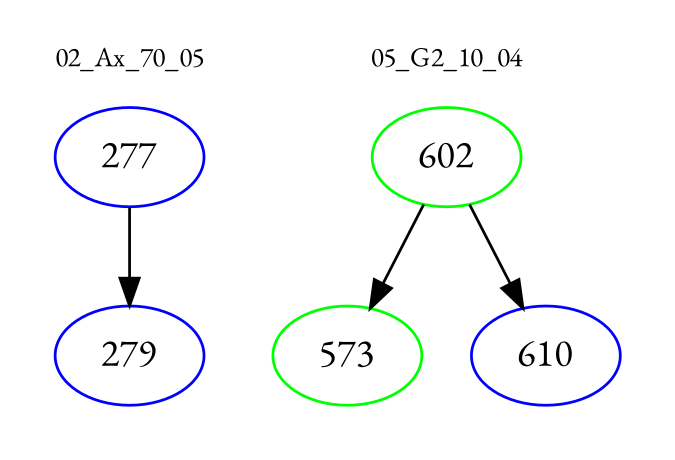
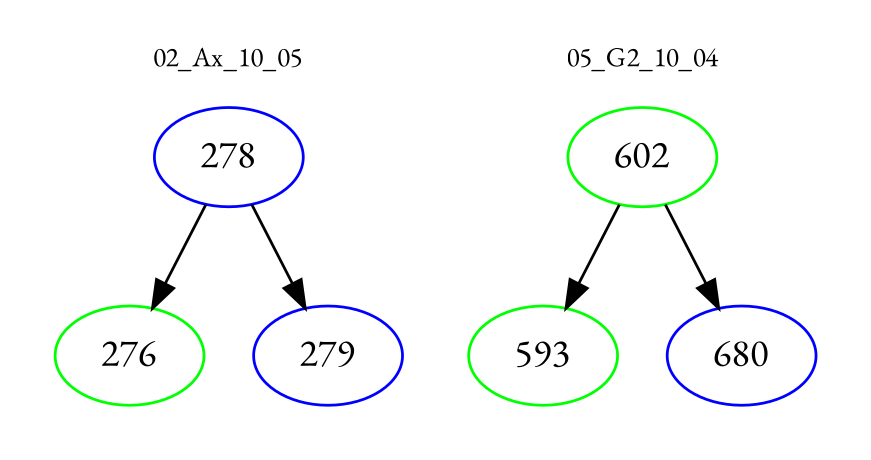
cluster "02_Ax_70_05": label "02_Ax_70_05" -> "02_Ax_10_05"
node "277": label "277" -> "278"
node "276": added
node "573": label "573" -> "593"
node "610": label "610" -> "680"
